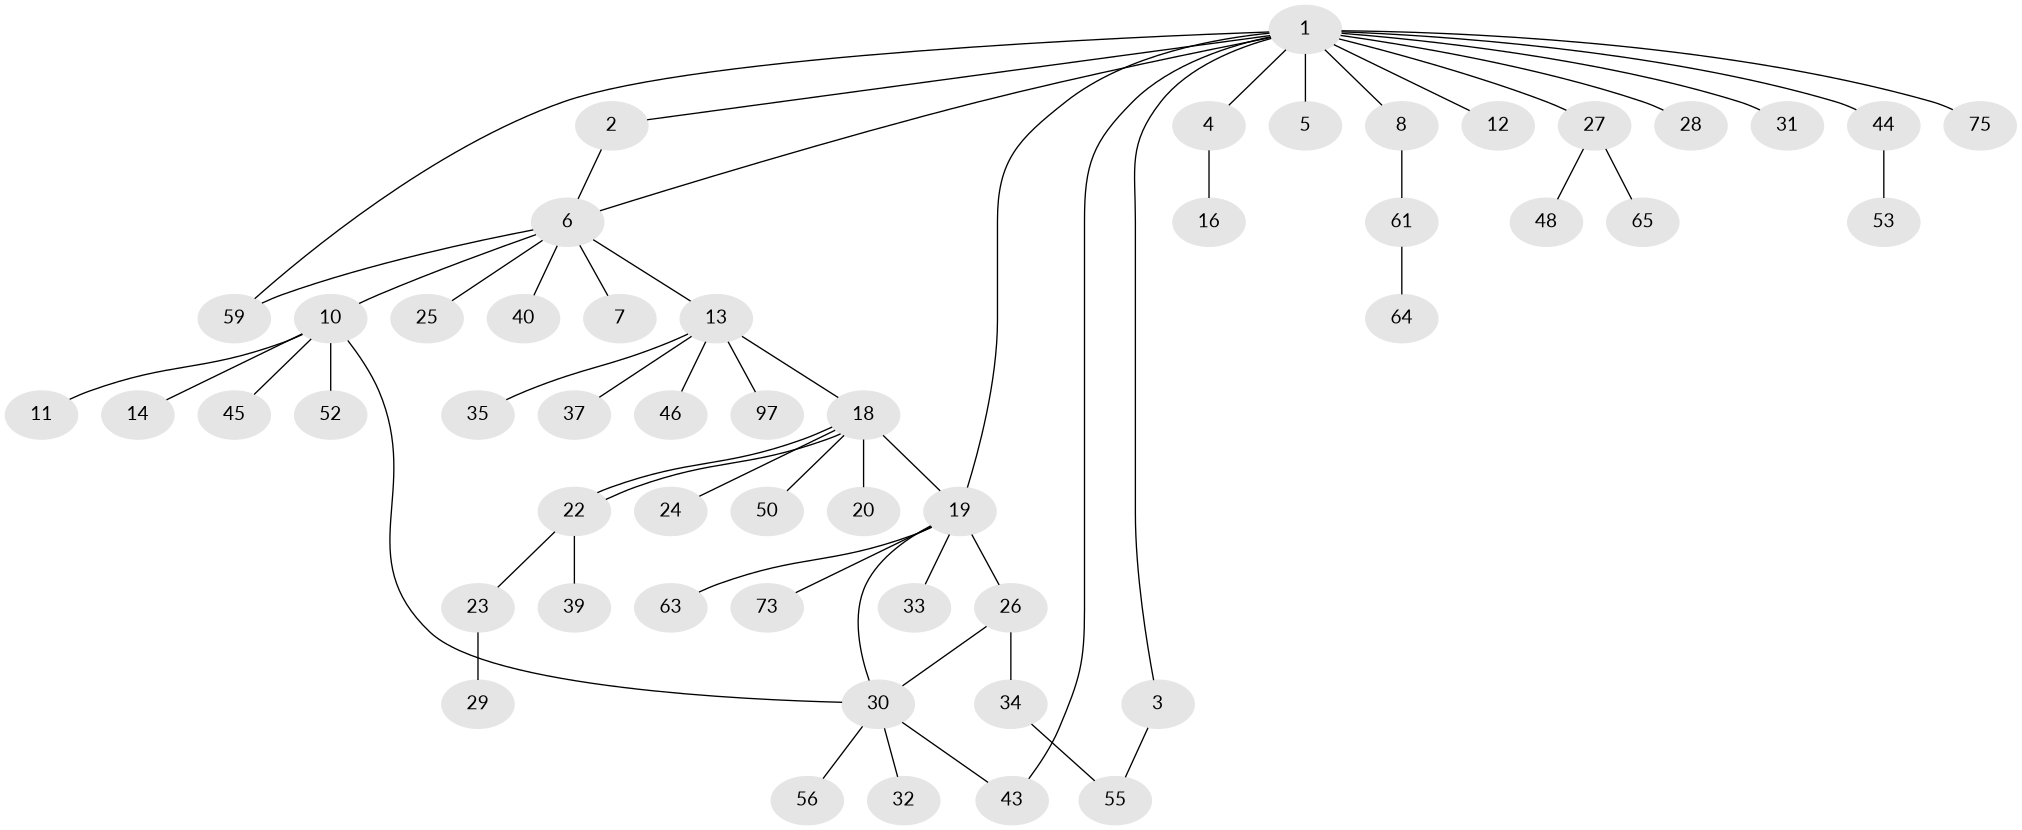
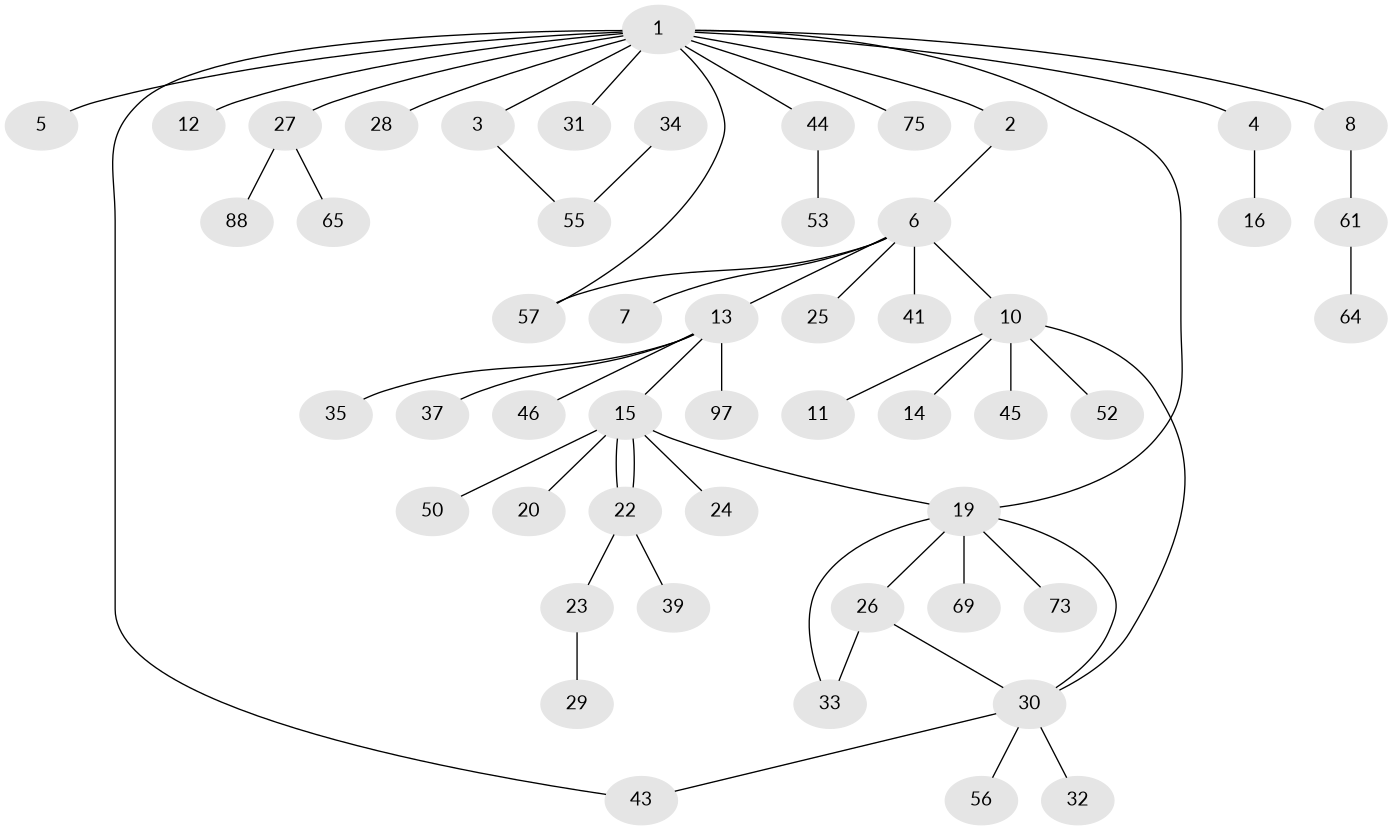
edge "1" -- "6": removed
node "48": label "48" -> "88"
node "59": label "59" -> "57"
node "40": label "40" -> "41"
node "18": label "18" -> "15"
node "63": label "63" -> "69"
edge "26" -- "34": now "26" -- "33"
